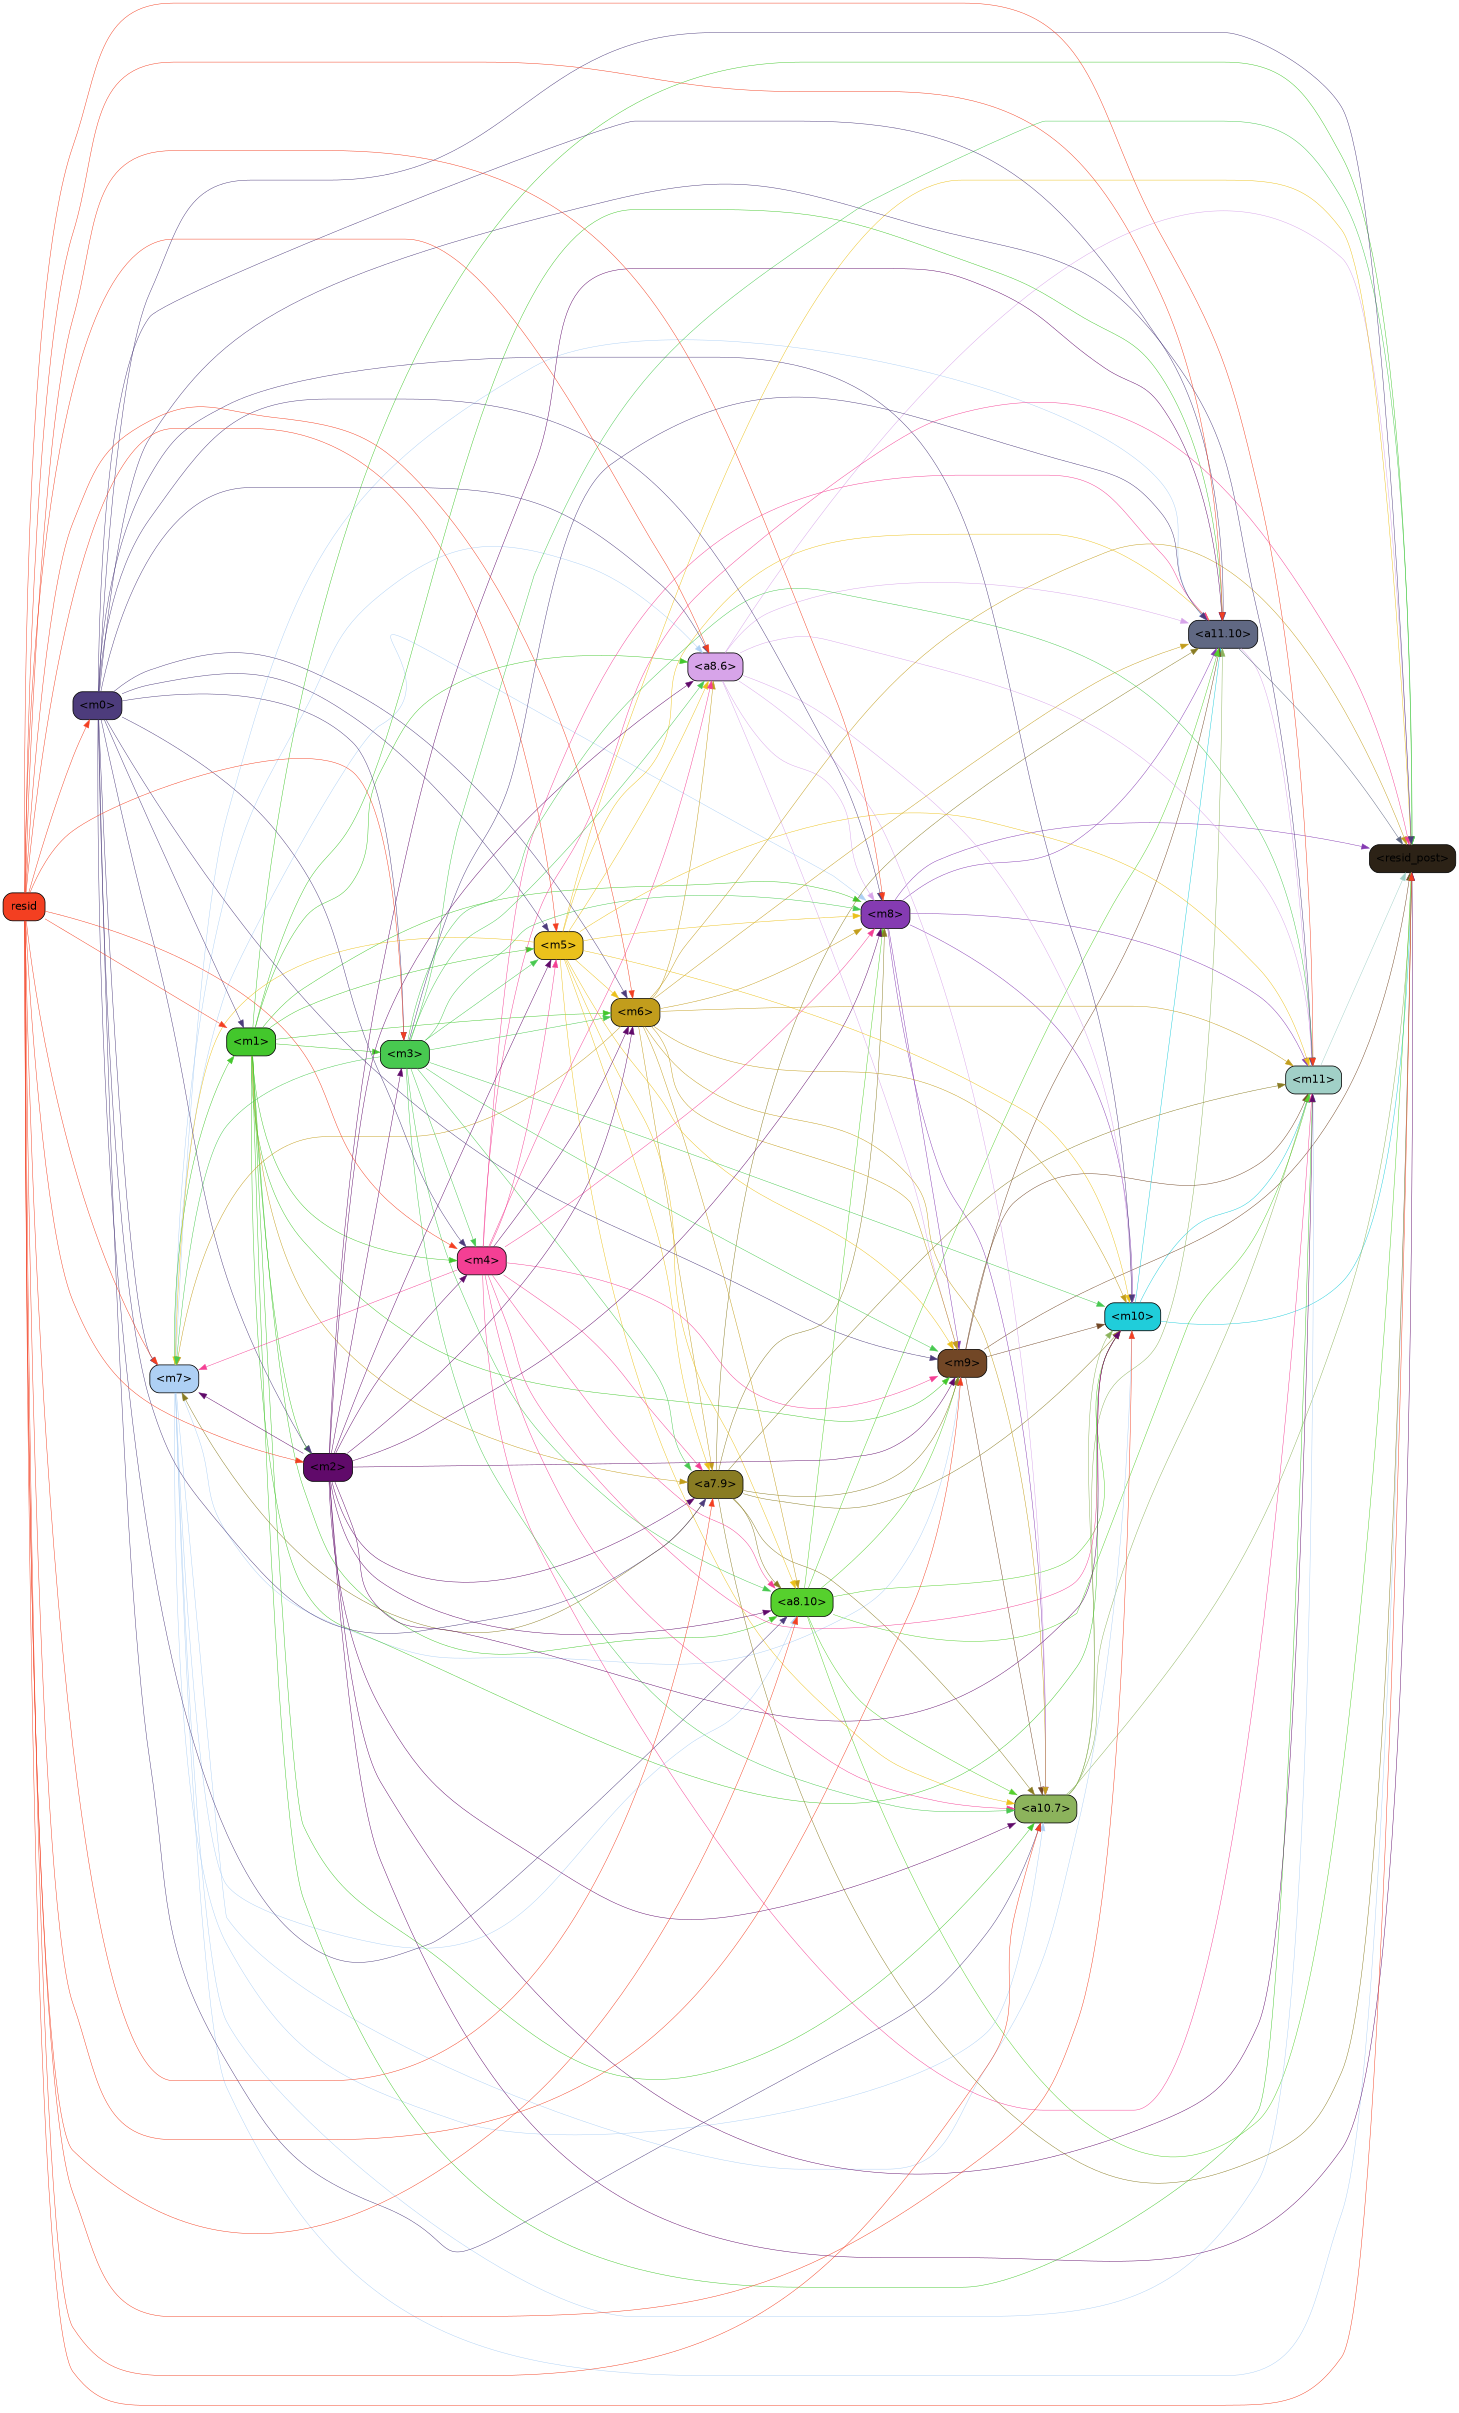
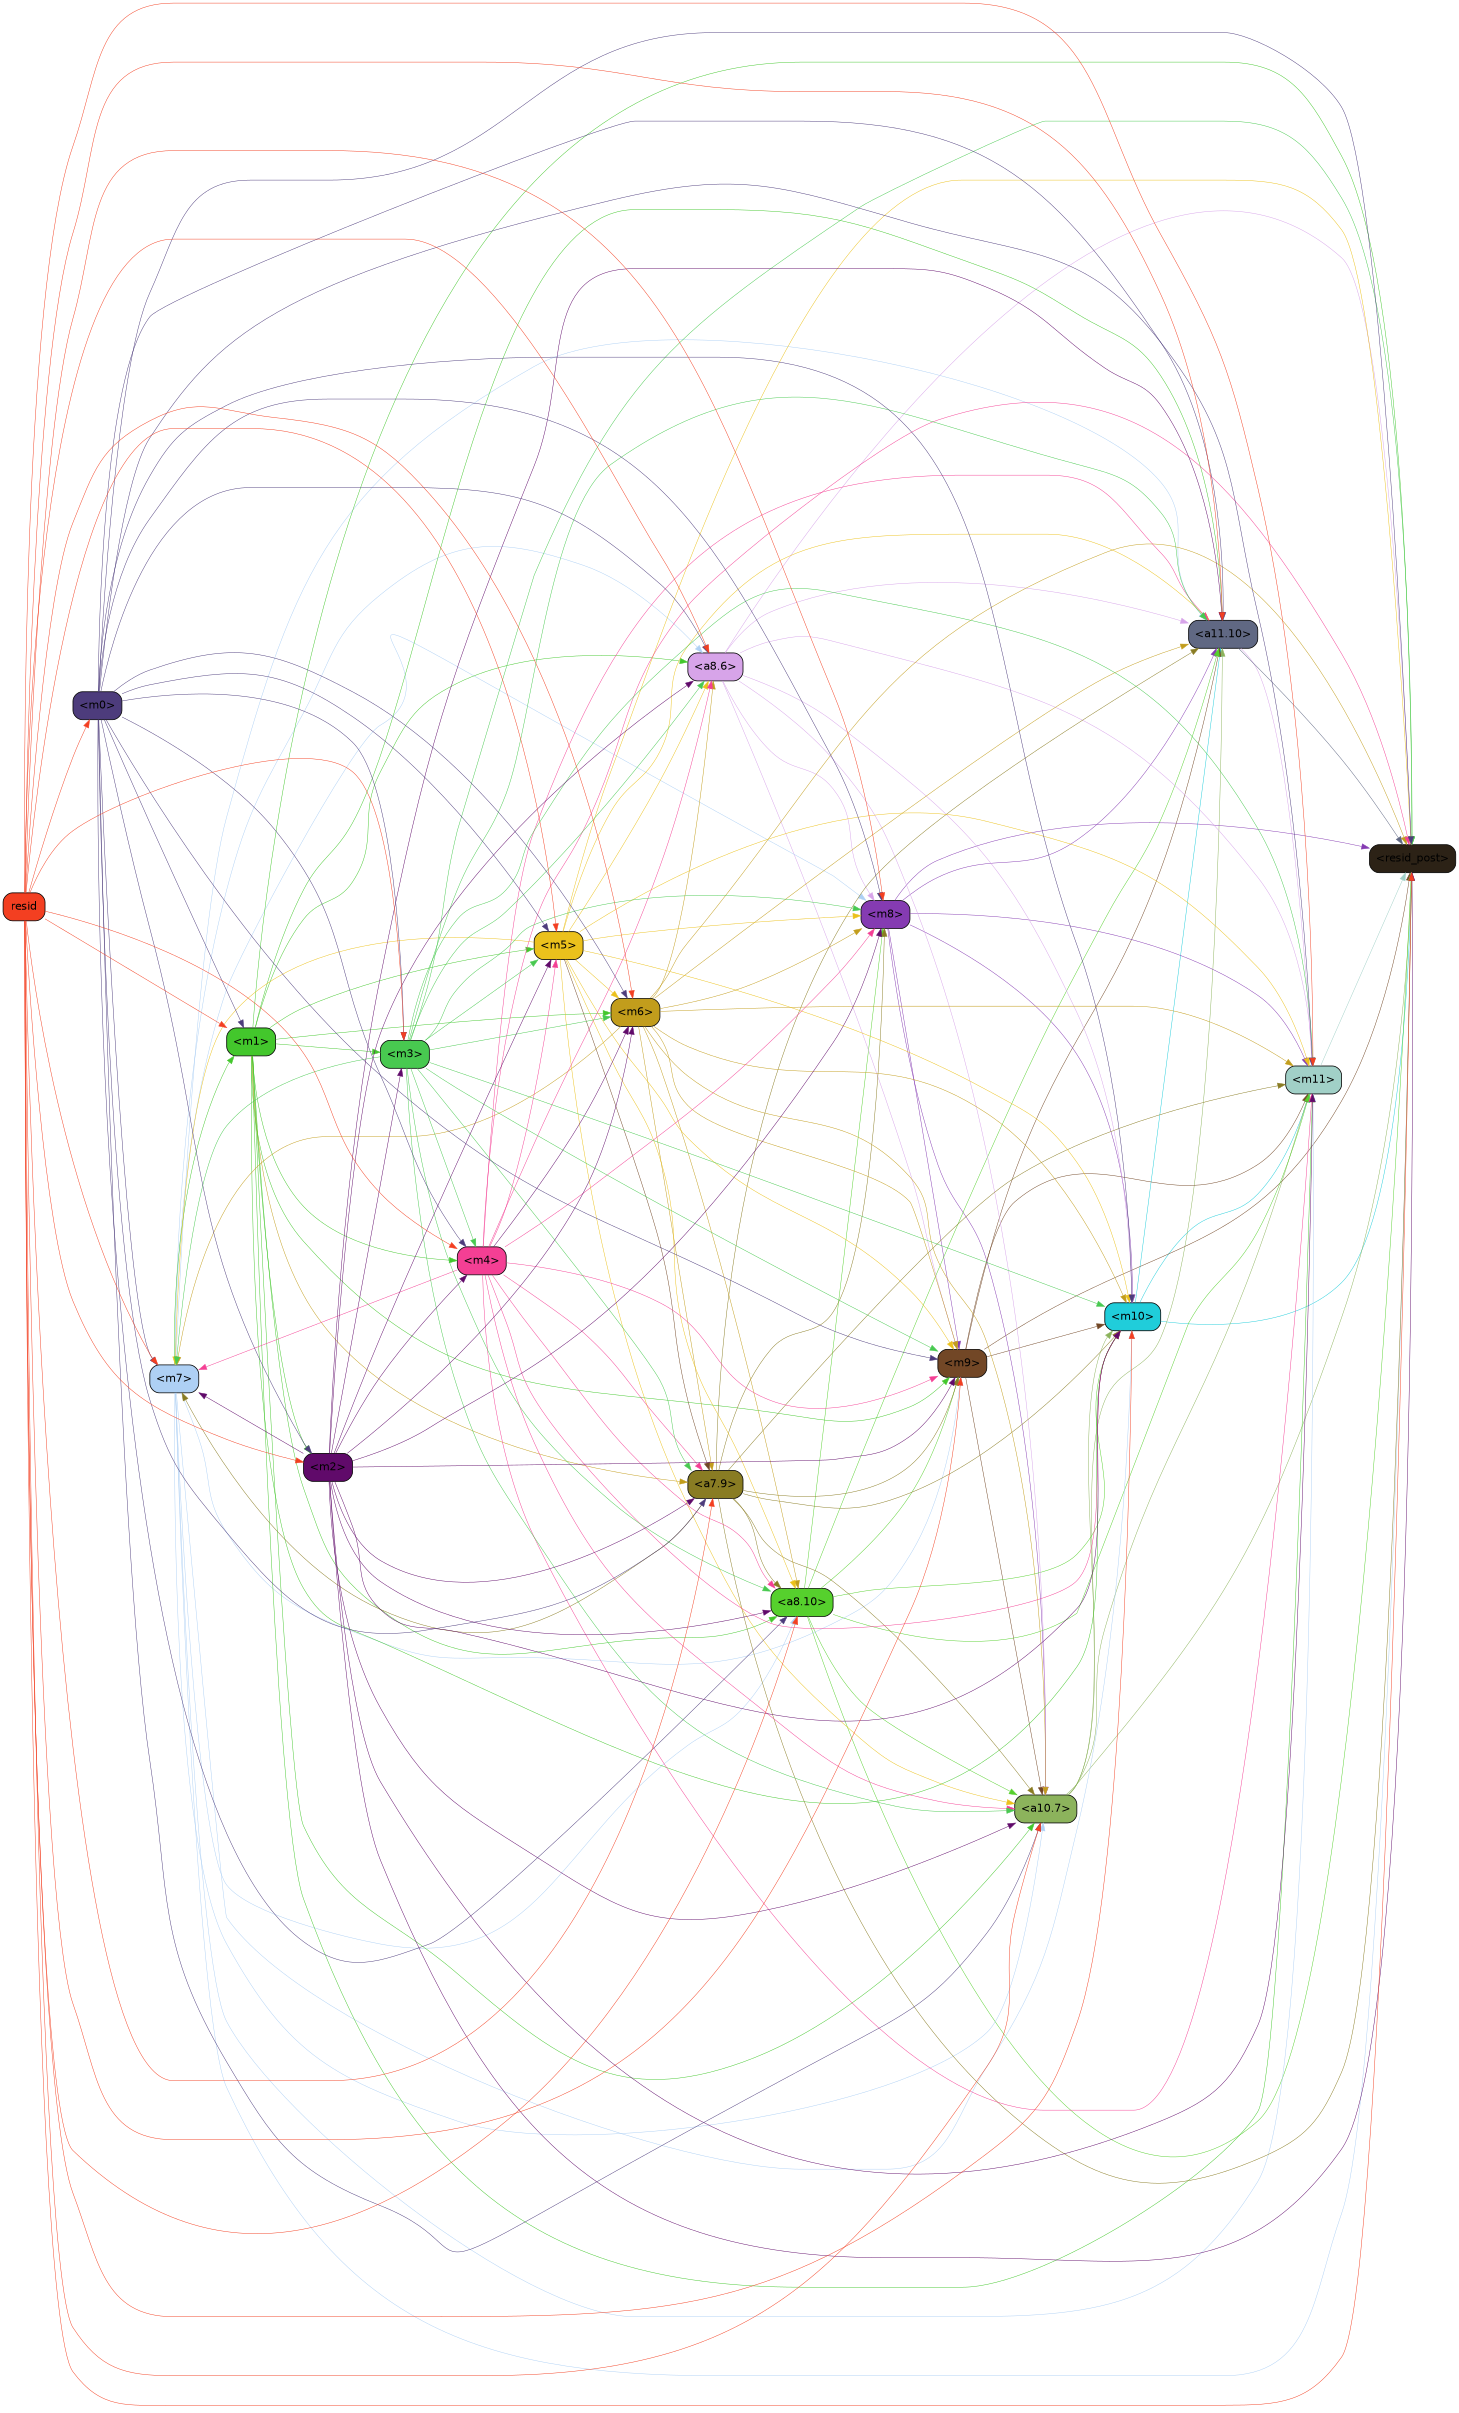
edge "<m3>" -> "<a11.10>": color #4d3c7c -> #48c950
edge "<m1>" -> "<m8>": removed
edge "<m5>" -> "<a7.9>": color #ebc11c -> #724726
